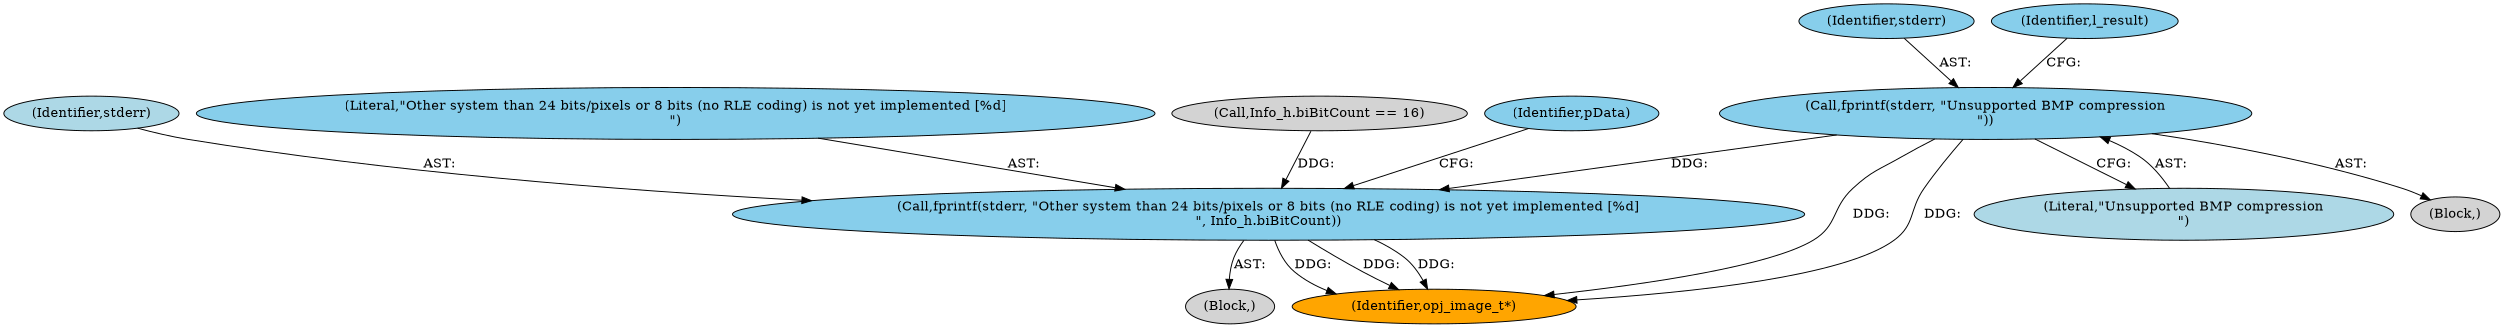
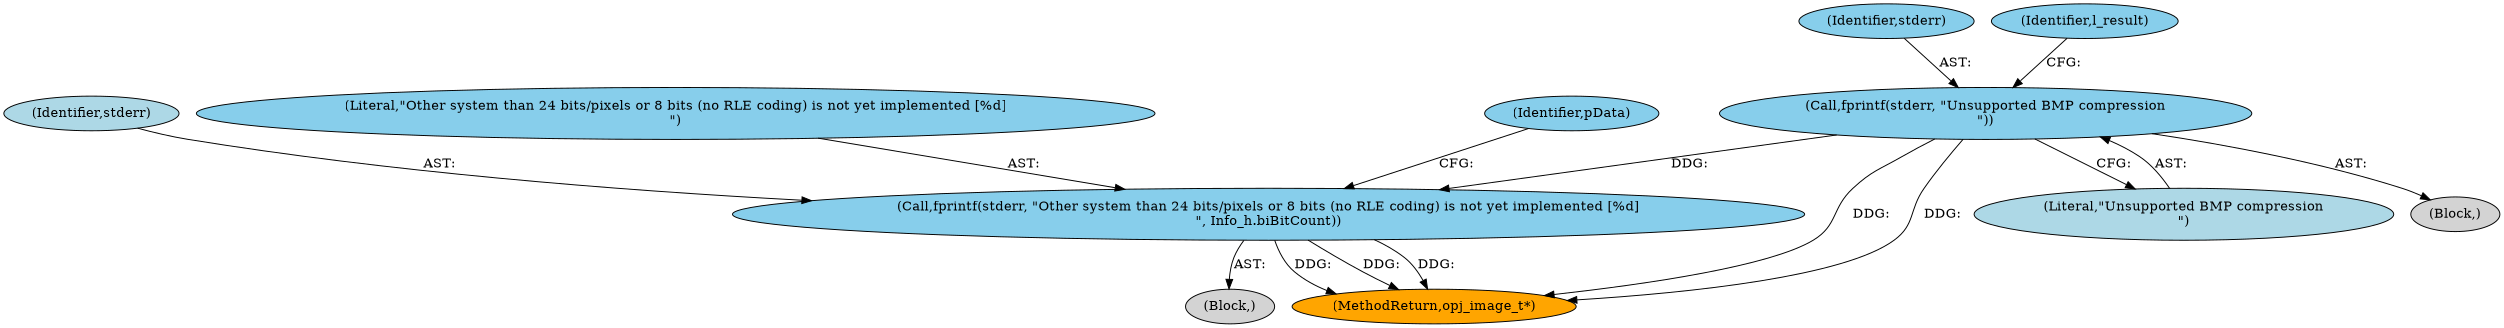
node "(Call,Info_h.biBitCount == 16)": removed
node "(Identifier,opj_image_t*)": label "(Identifier,opj_image_t*)" -> "(MethodReturn,opj_image_t*)"
